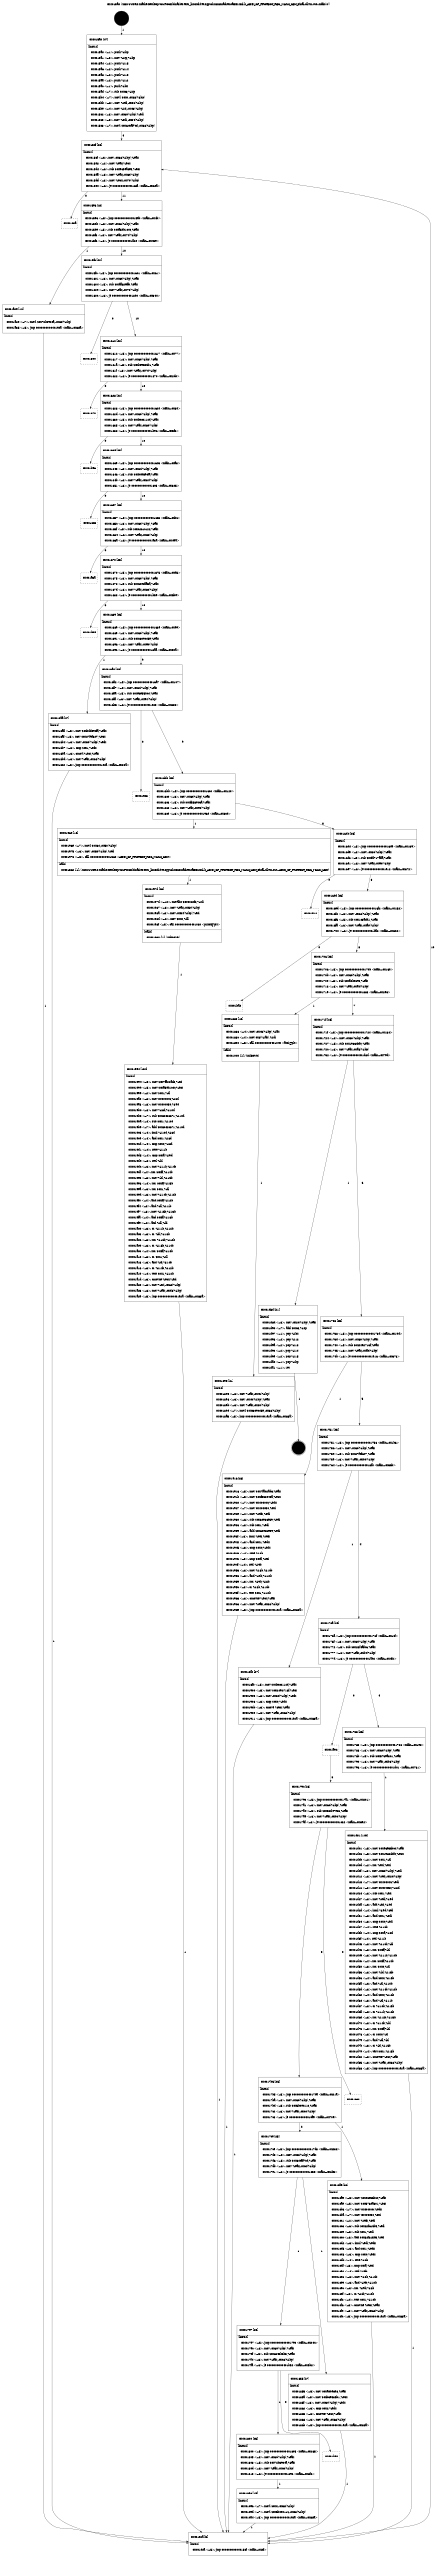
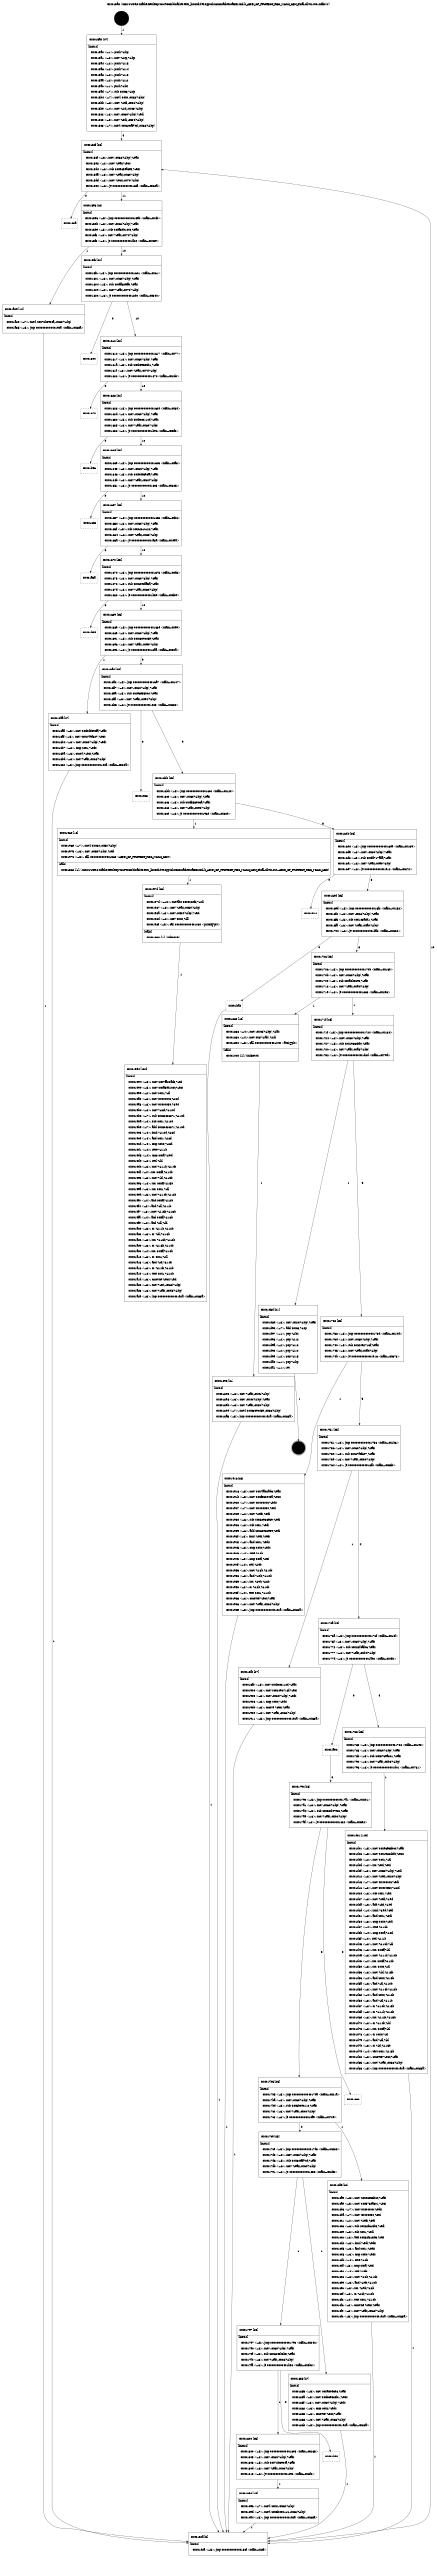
edge "0x401994 [154]" -> "0x401e2a [5]": now "0x401ba2" -> "0x401e2a [5]"
